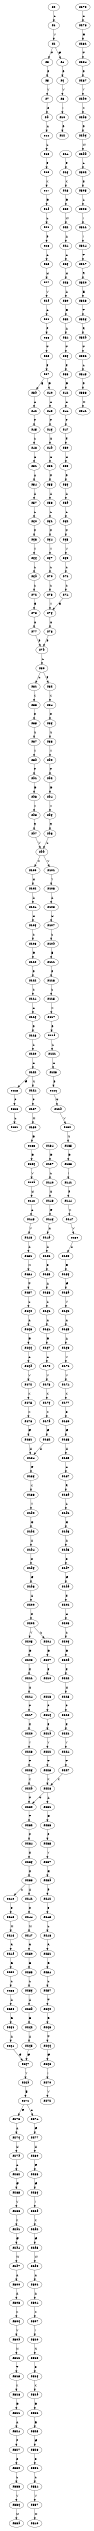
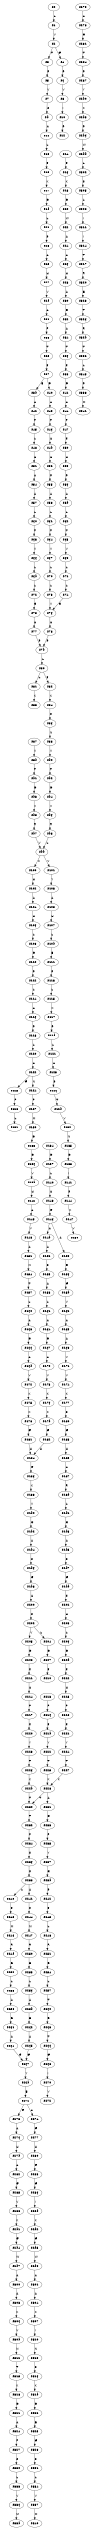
node "S85": removed
edge "S150" -> "S153": now "S146" -> "S153"
